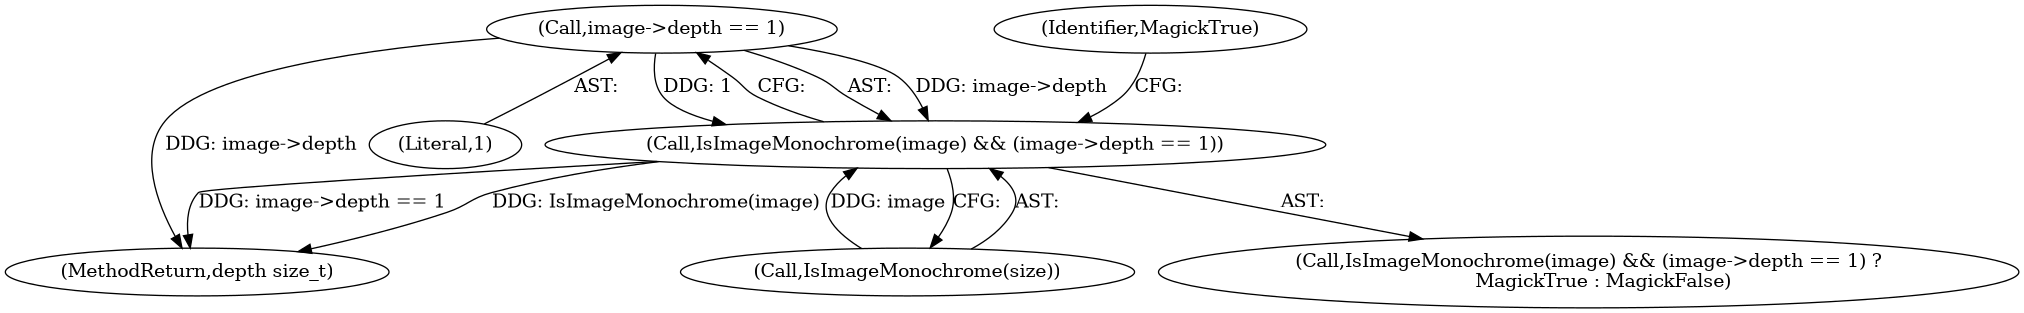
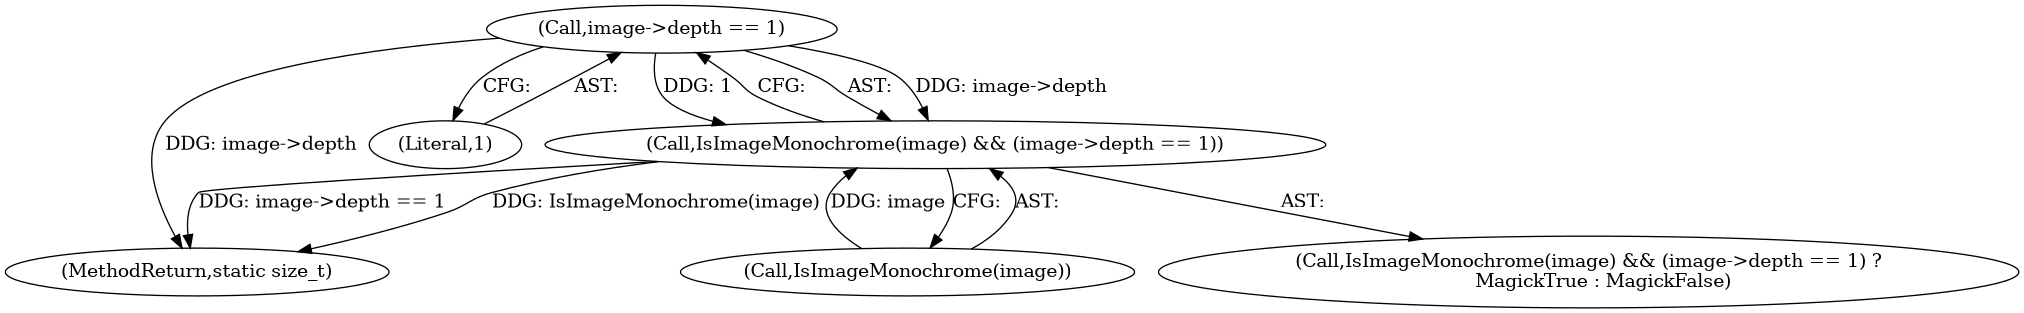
node "(Identifier,MagickTrue)": removed
edge "(Call,image->depth == 1)" -> "(Literal,1)": added, label "CFG:"
node "(MethodReturn,depth size_t)": label "(MethodReturn,depth size_t)" -> "(MethodReturn,static size_t)"
node "(Call,IsImageMonochrome(size))": label "(Call,IsImageMonochrome(size))" -> "(Call,IsImageMonochrome(image))"
